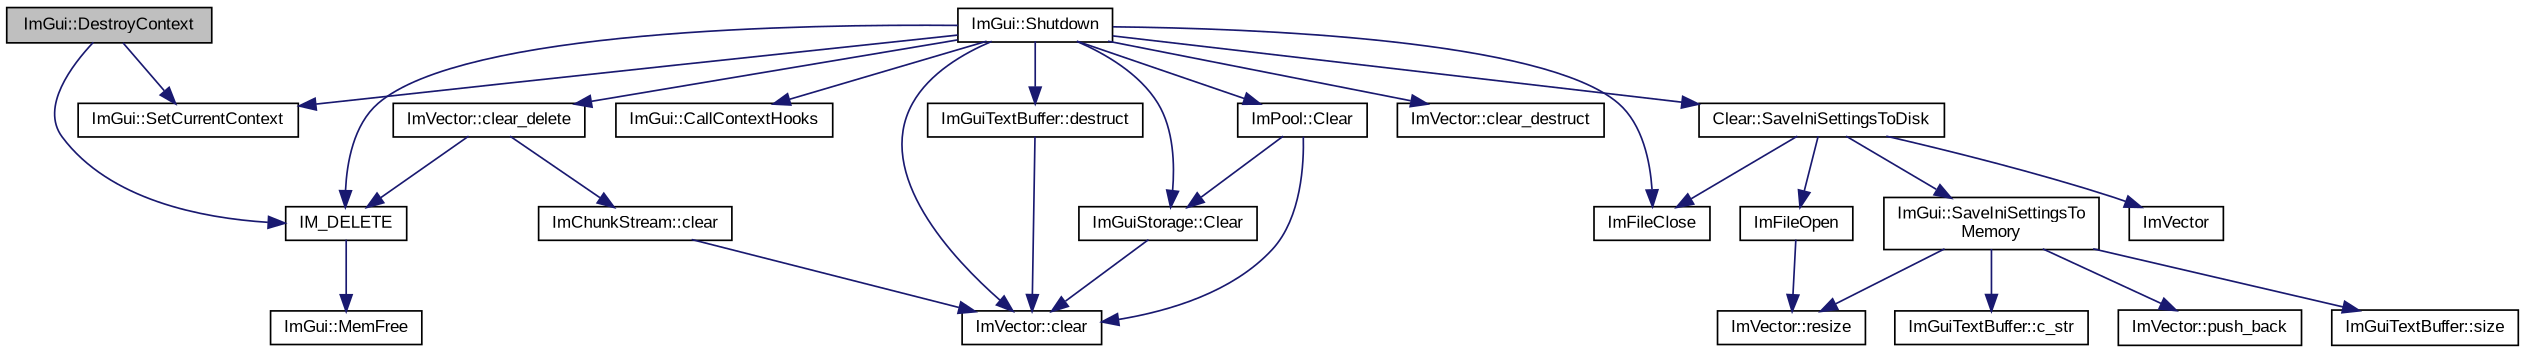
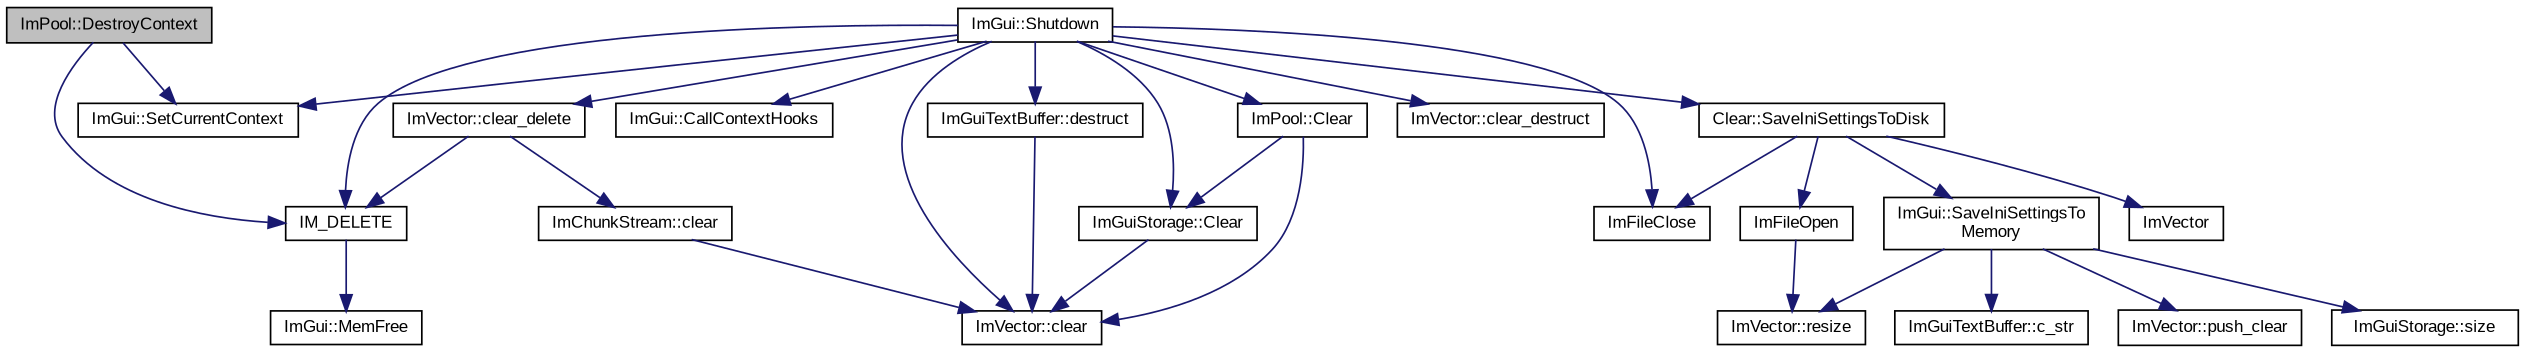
node "ImGui::DestroyContext": label "ImGui::DestroyContext" -> "ImPool::DestroyContext"
node "ImVector::push_back": label "ImVector::push_back" -> "ImVector::push_clear"
node "ImGuiTextBuffer::size": label "ImGuiTextBuffer::size" -> "ImGuiStorage::size"
